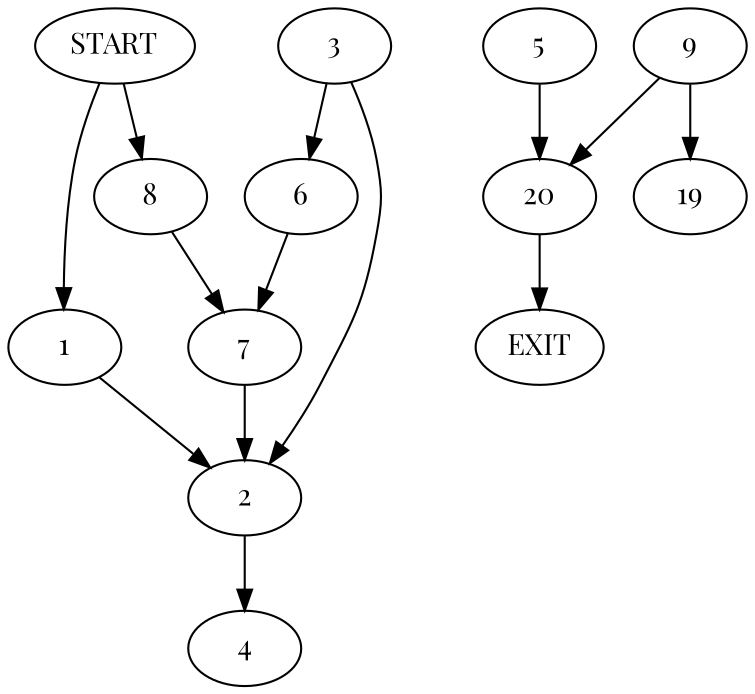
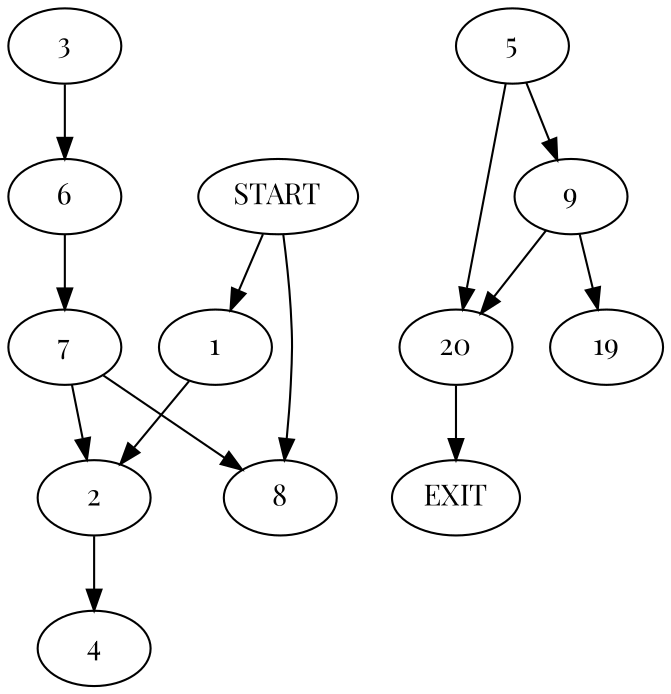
edge "5" -> "9": added
edge "8" -> "7": reversed
edge "3" -> "2": removed
